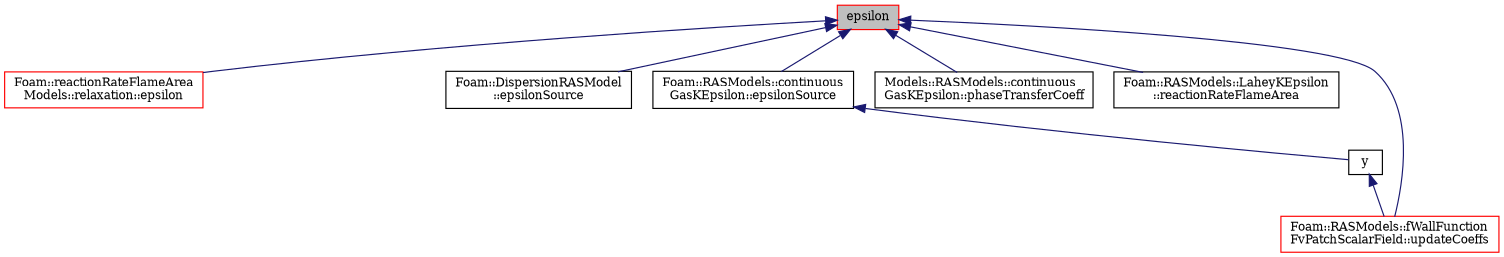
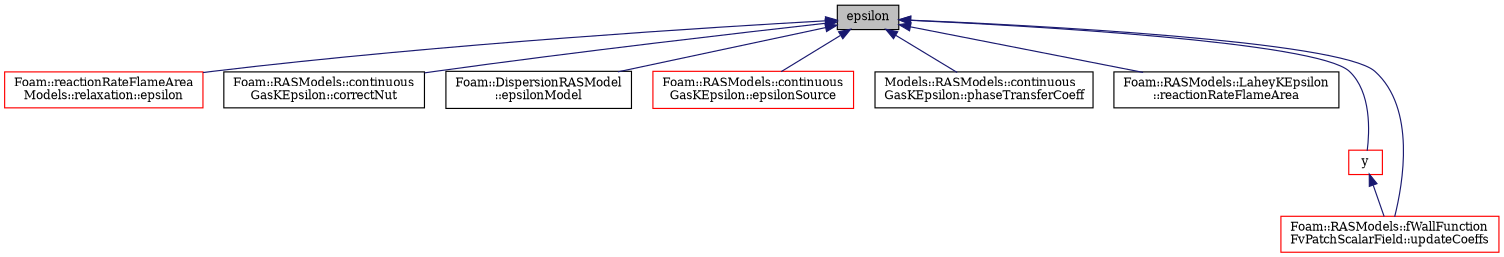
node "epsilon": color red -> black
node "Foam::RASModels::continuous GasKEpsilon::correctNut": added
node "Foam::DispersionRASModel ::epsilonSource": label "Foam::DispersionRASModel ::epsilonSource" -> "Foam::DispersionRASModel ::epsilonModel"
node "Foam::RASModels::continuous GasKEpsilon::epsilonSource": color black -> red
edge "y" -> "Foam::RASModels::continuous GasKEpsilon::epsilonSource": now "y" -> "epsilon"
node "y": color black -> red
